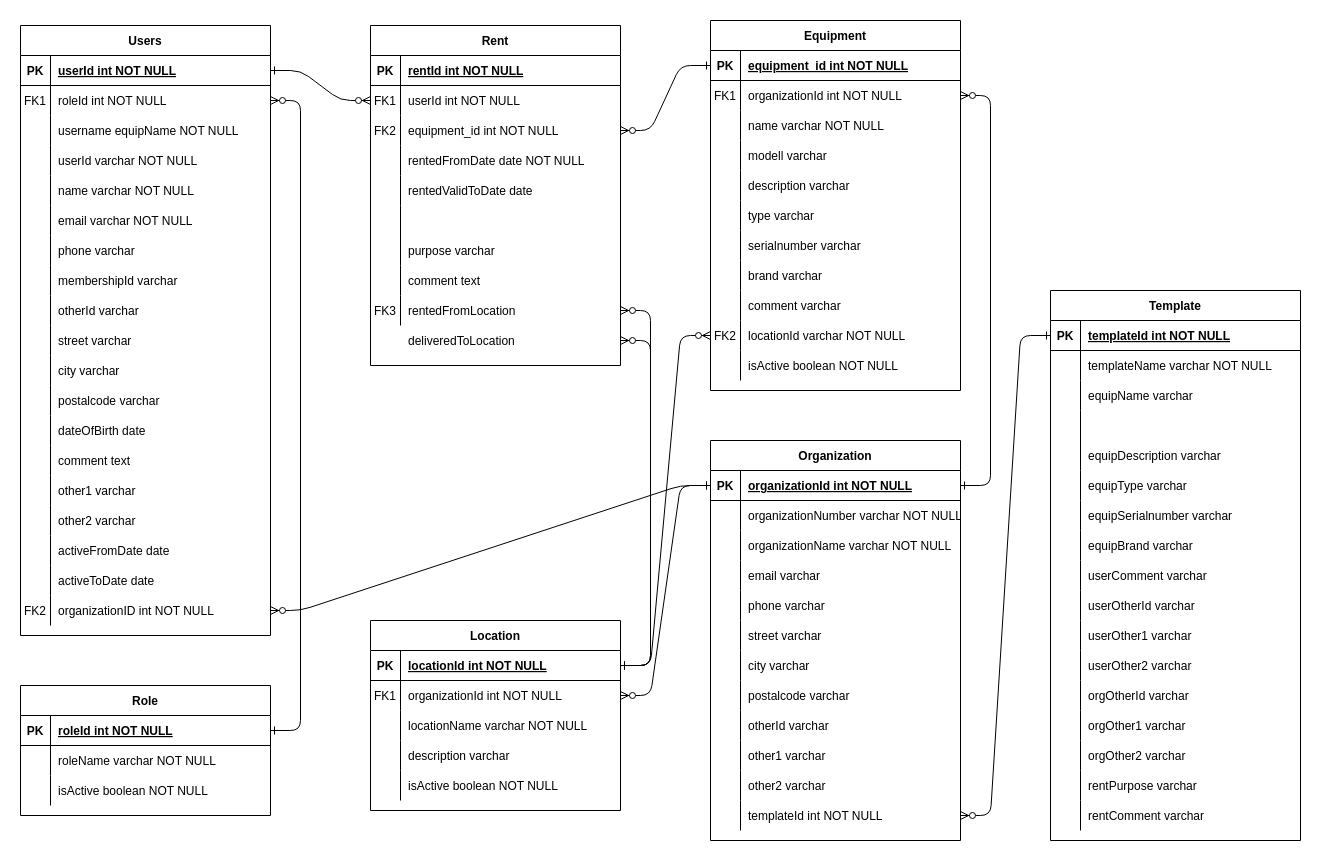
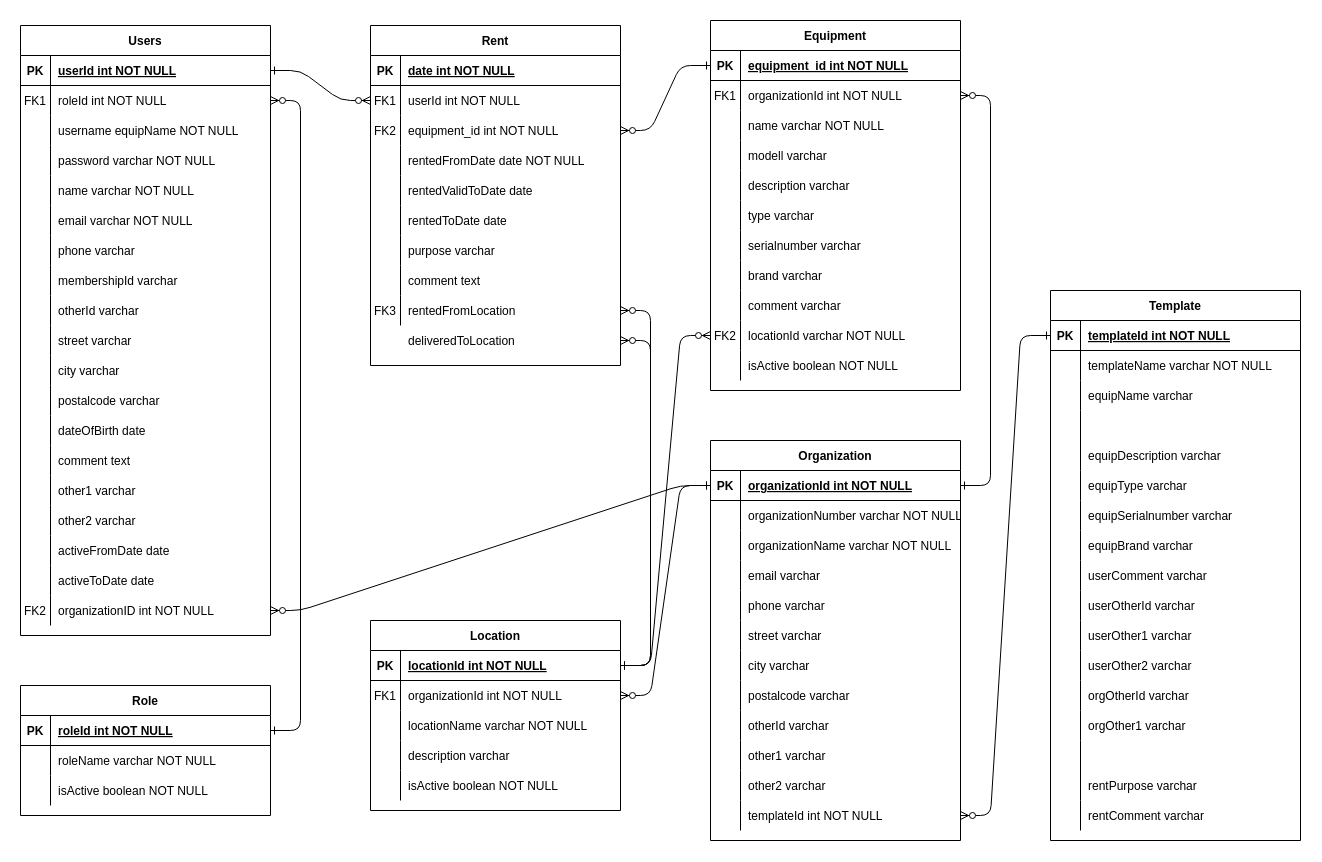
node "rentId int NOT NULL": label "rentId int NOT NULL" -> "date int NOT NULL"
node "userId varchar NOT NULL": label "userId varchar NOT NULL" -> "password varchar NOT NULL"
node "rentedToDate date": added
node "orgOther2 varchar": removed
